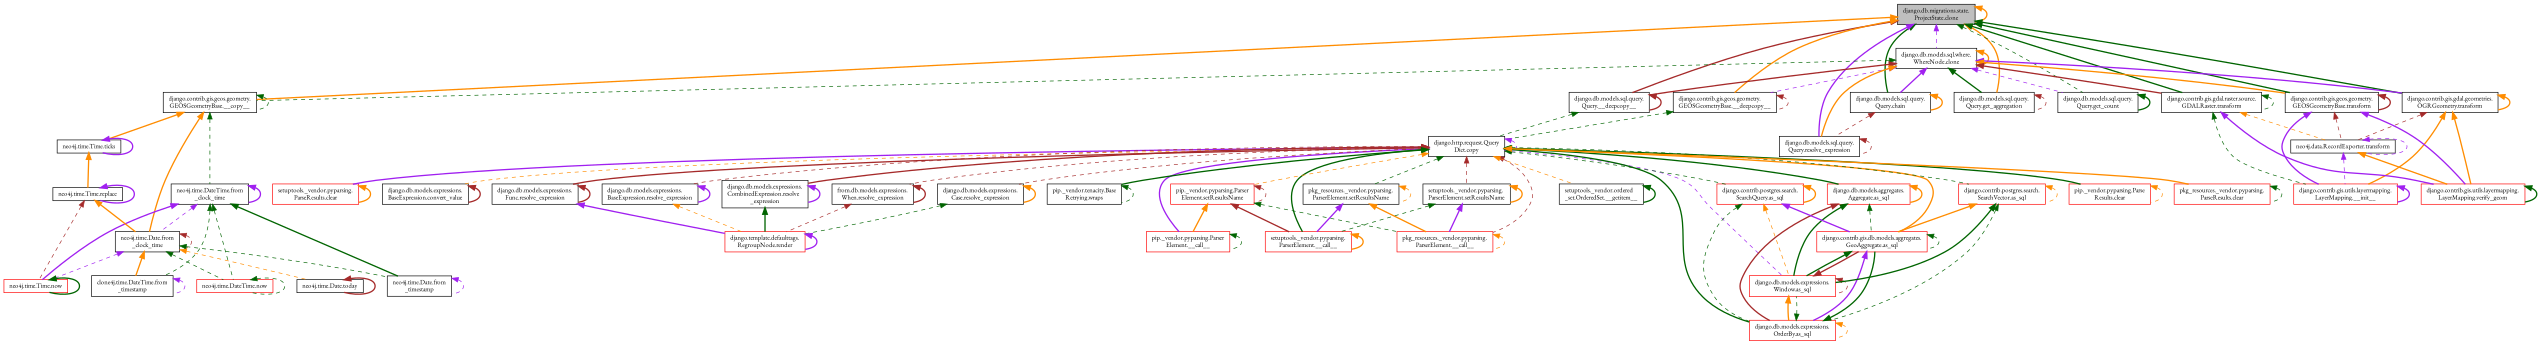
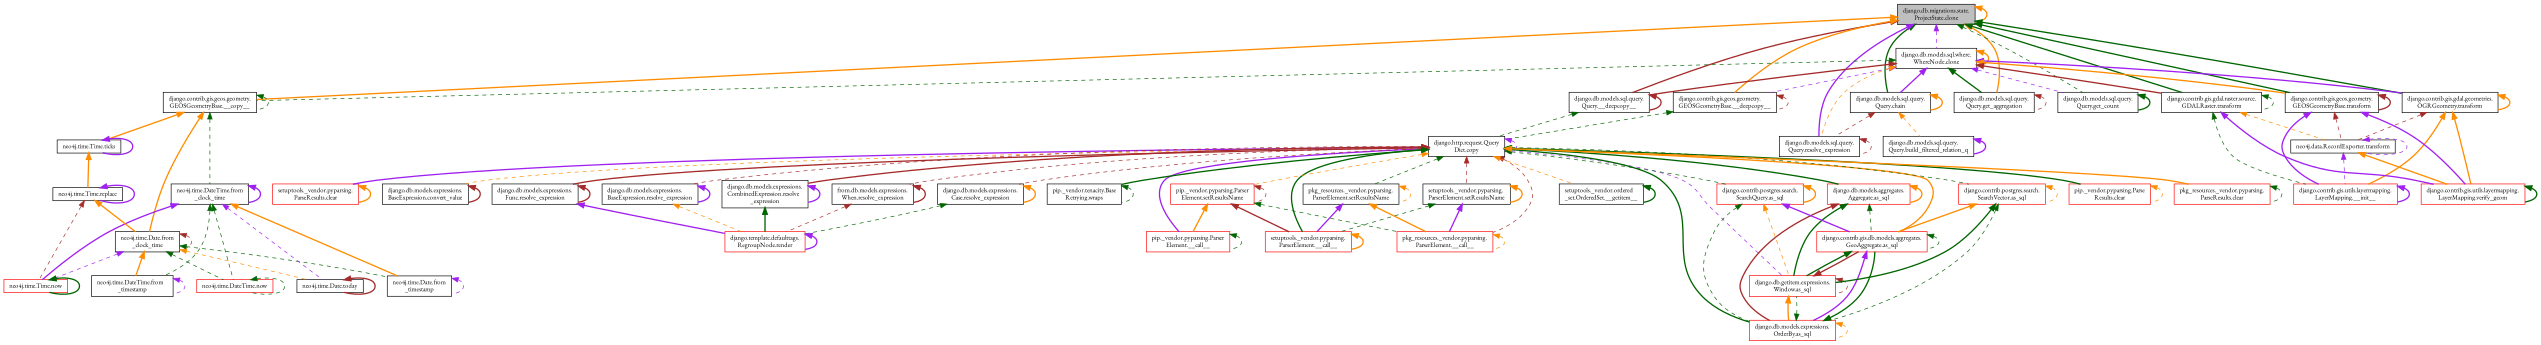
edge "django.db.models.sql.query. Query.resolve_expression" -> "django.db.models.sql.where. WhereNode.clone": style bold -> dashed
node "django.db.models.sql.query. Query.build_filtered_relation_q": added
edge "neo4j.time.Date.from _clock_time" -> "neo4j.time.DateTime.from _clock_time": now "neo4j.time.Date.today" -> "neo4j.time.DateTime.from _clock_time"
edge "neo4j.time.Date.from _timestamp" -> "neo4j.time.DateTime.from _clock_time": color darkgreen -> darkorange
node "clone4j.time.DateTime.from _timestamp": label "clone4j.time.DateTime.from _timestamp" -> "neo4j.time.DateTime.from _timestamp"
node "django.db.models.expressions. Window.as_sql": label "django.db.models.expressions. Window.as_sql" -> "django.db.getitem.expressions. Window.as_sql"
